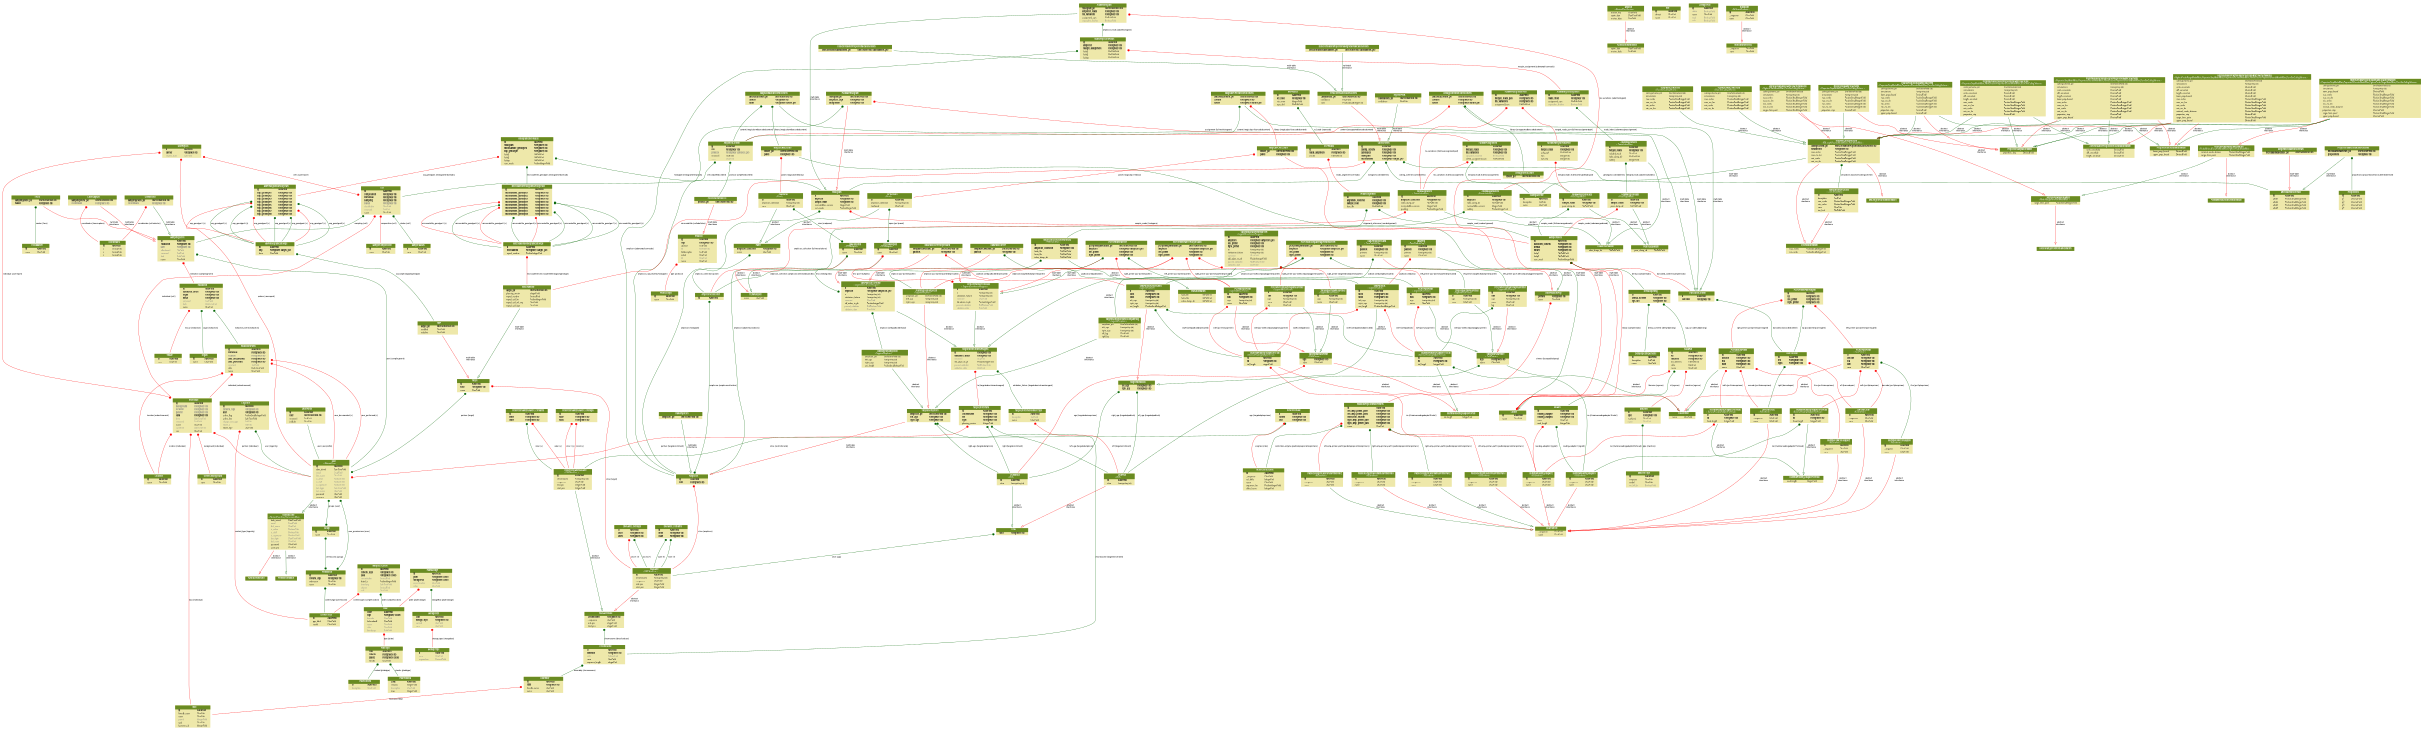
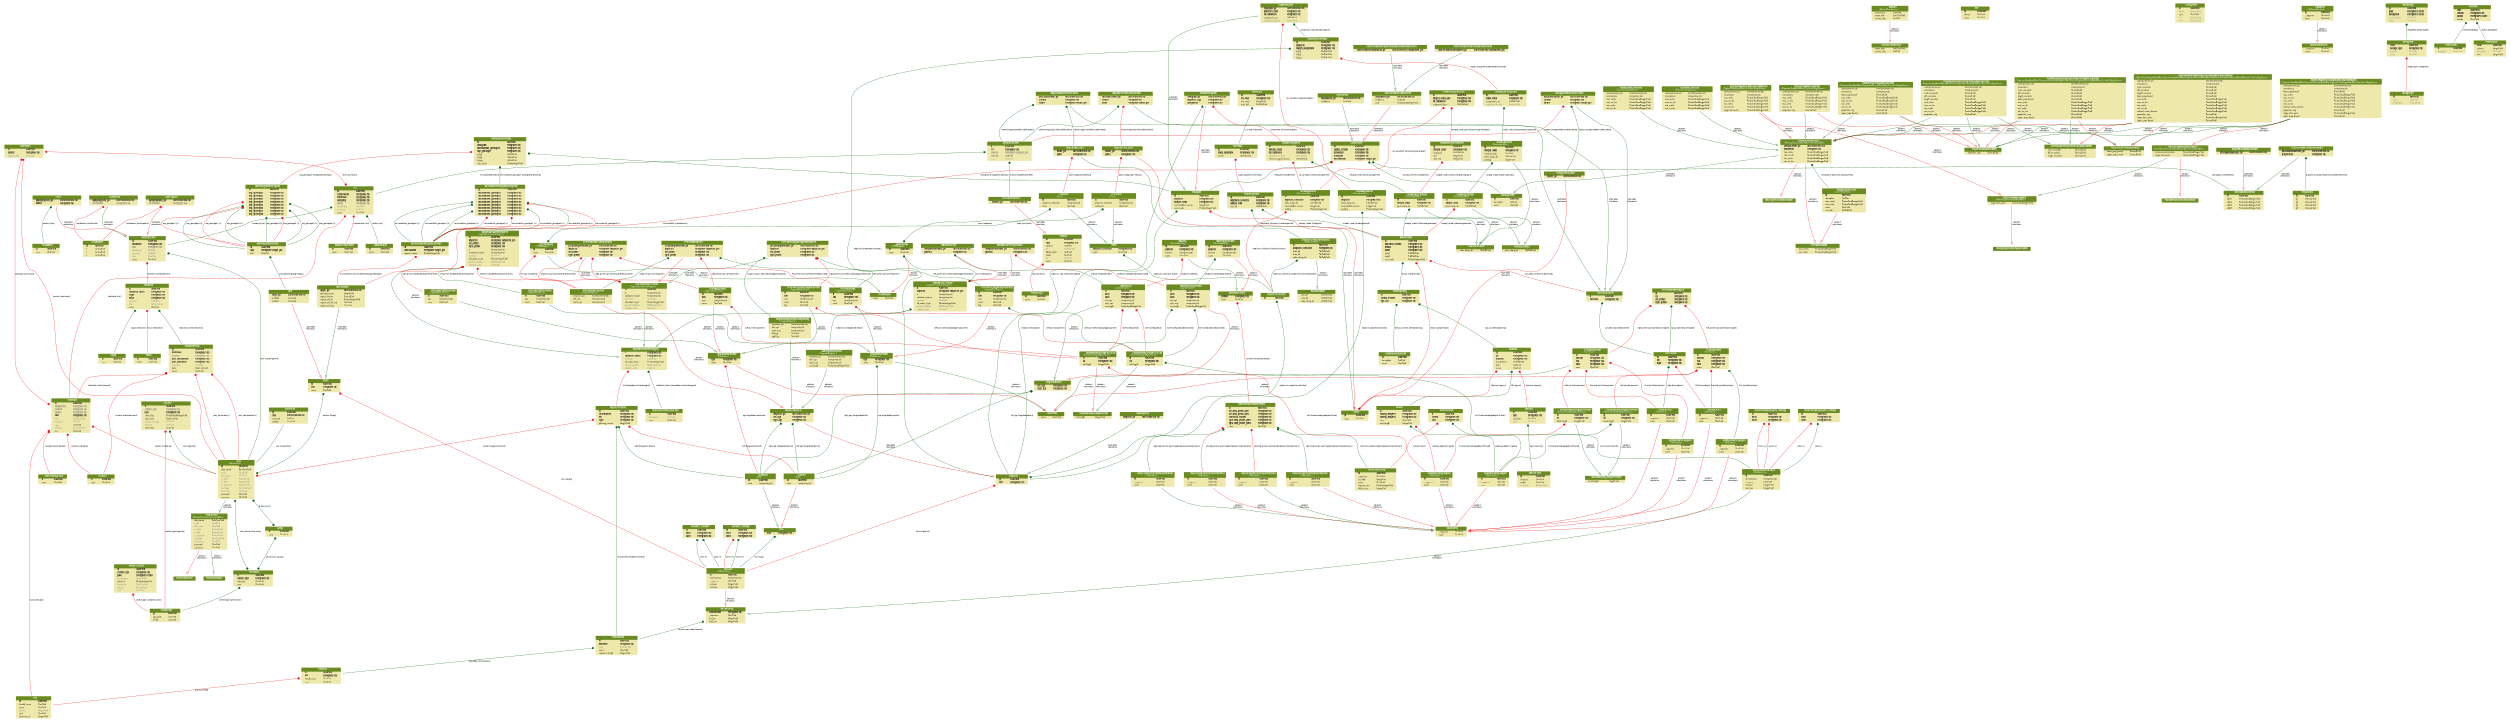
node "BaseSimCallingScheme": text "BestCorrelationProportionalCalledAlleles (id)" -> "OneToOneField (id)"
edge "TargetEnrichmentFailureType" -- "UGSPlus": now "TargetEnrichment" -- "UGSPlus"
node "Plate": removed
